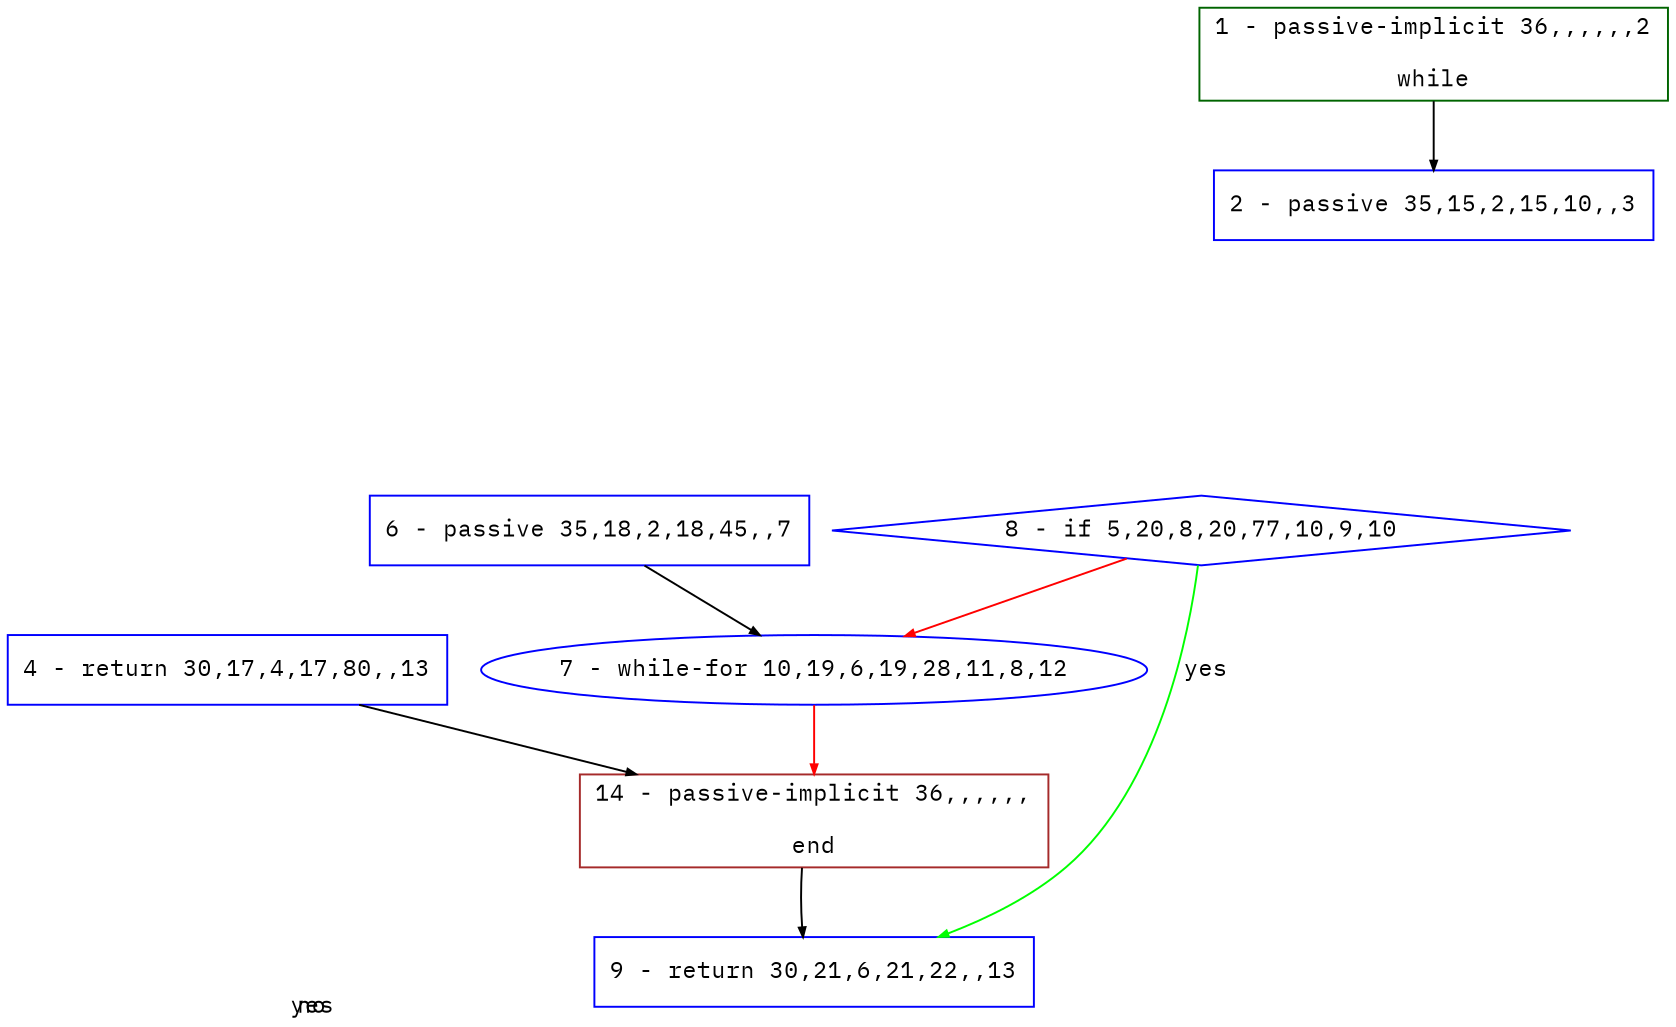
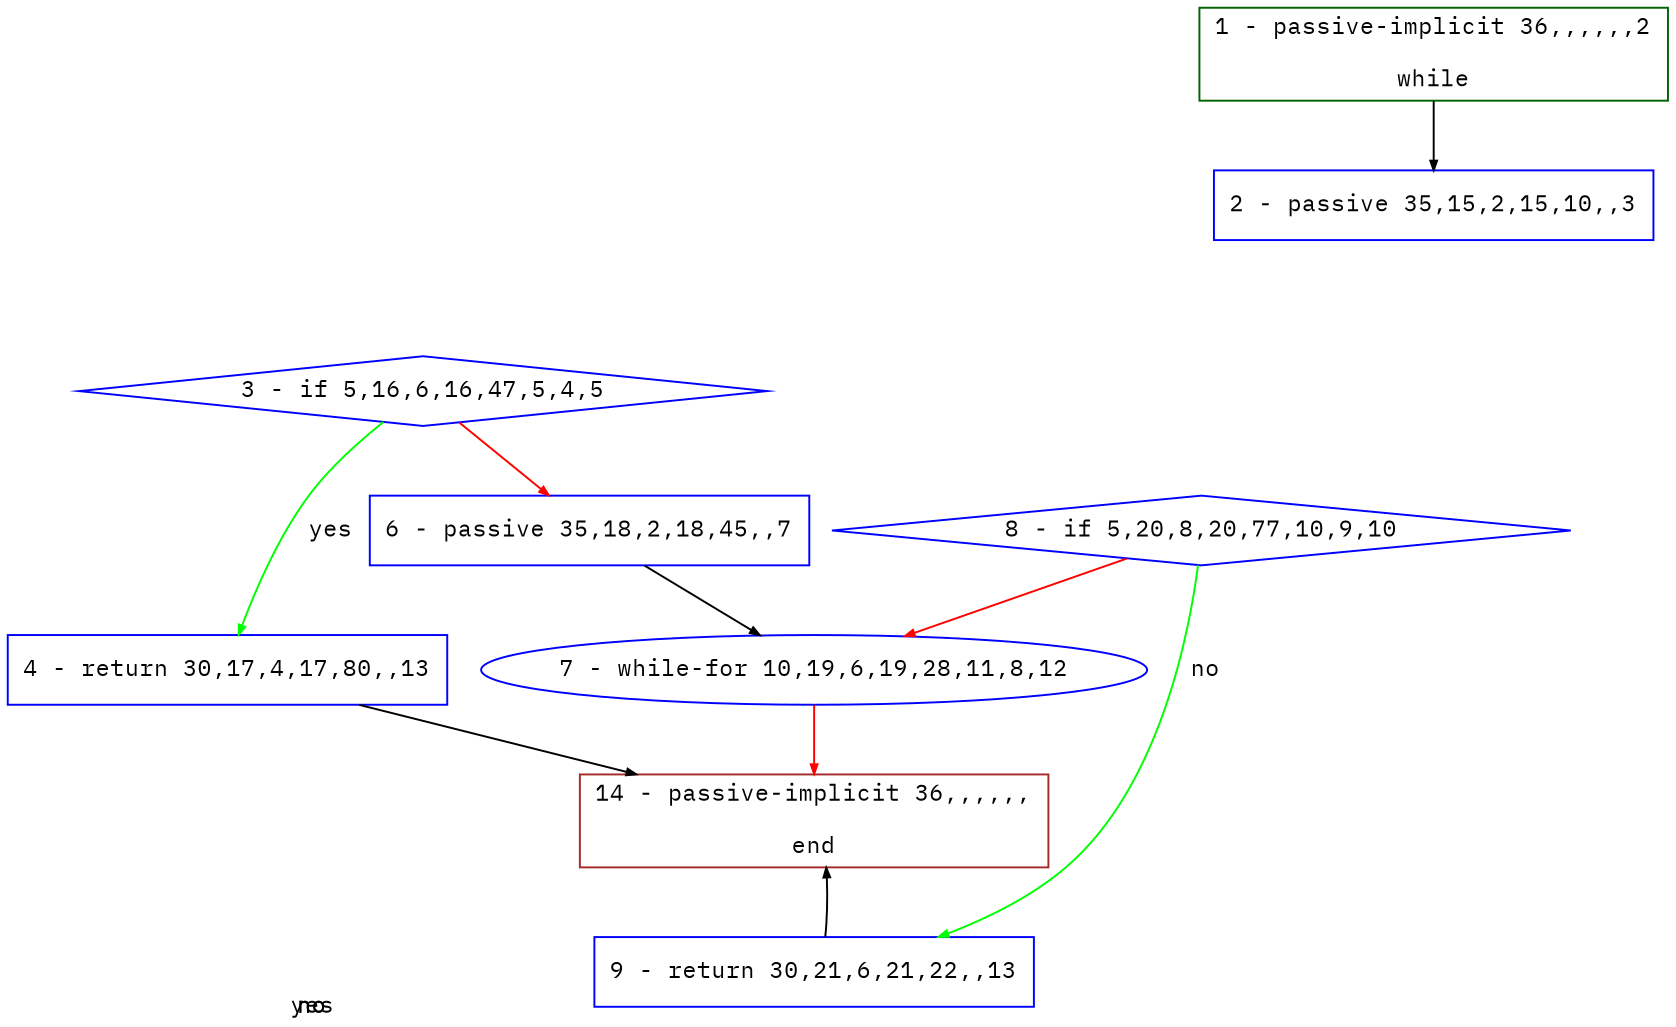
node "3 - if 5,16,6,16,47,5,4,5": added
edge "8 - if 5,20,8,20,77,10,9,10" -> "9 - return 30,21,6,21,22,,13": label "yes" -> "no"
edge "14 - passive-implicit 36,,,,,, end" -> "9 - return 30,21,6,21,22,,13": reversed
